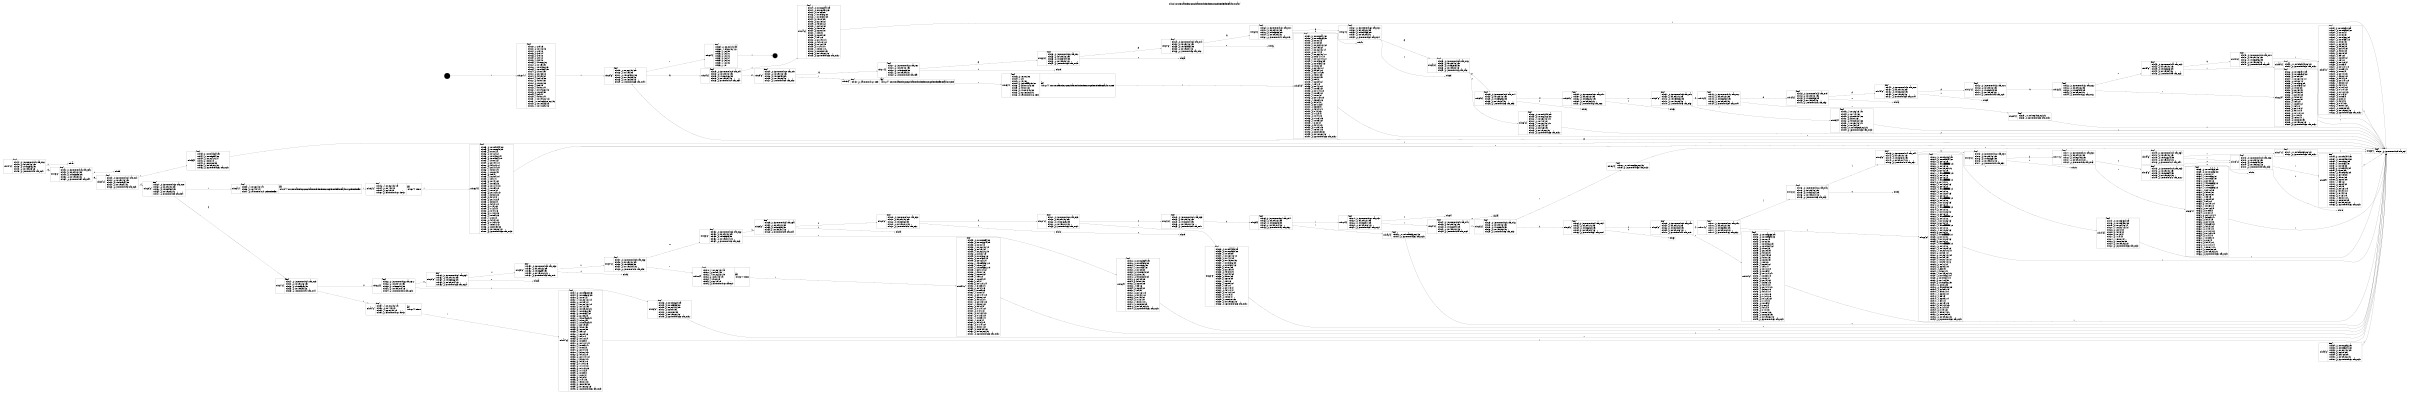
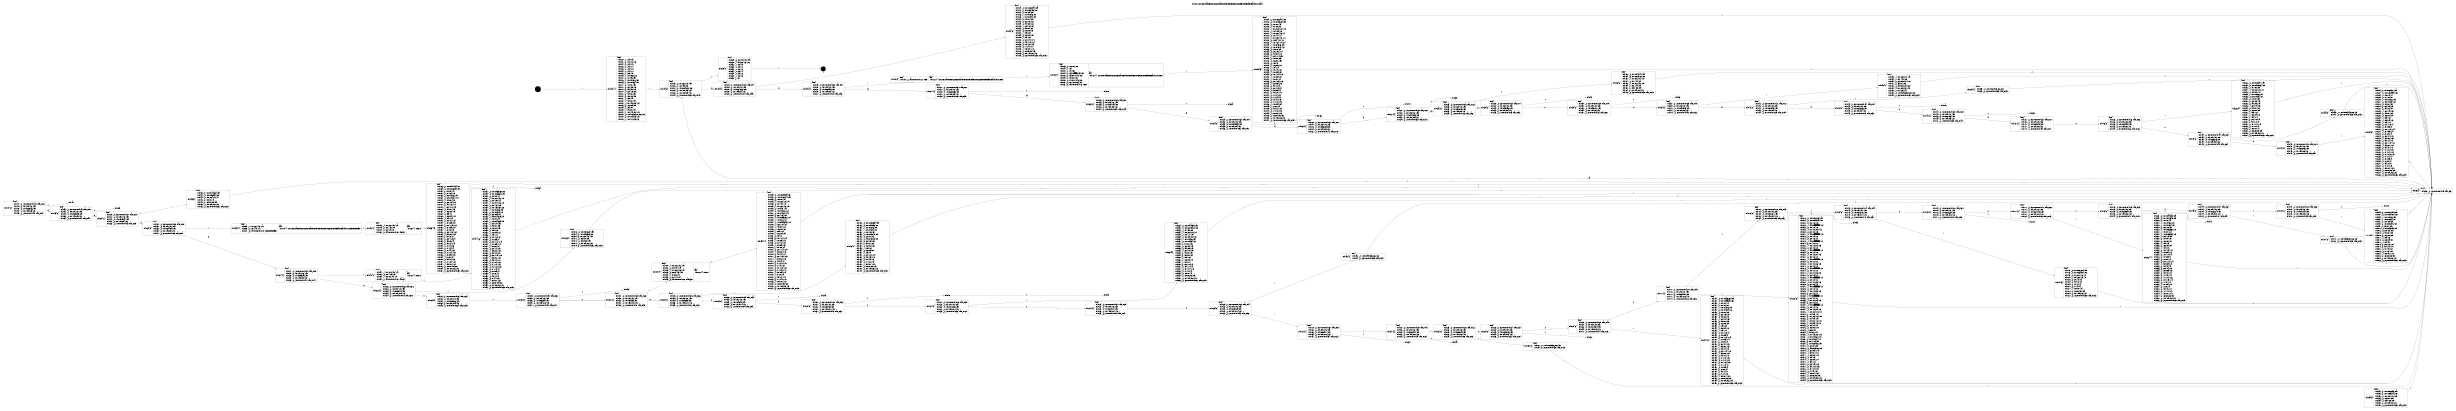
edge "0x401793 [28]" -> "0x4017cb [28]": now "0x401793 [28]" -> "0x4017af [28]"
edge "0x40157f [28]" -> "0x40258a": now "0x401e55 [145]" -> "0x40258a"
